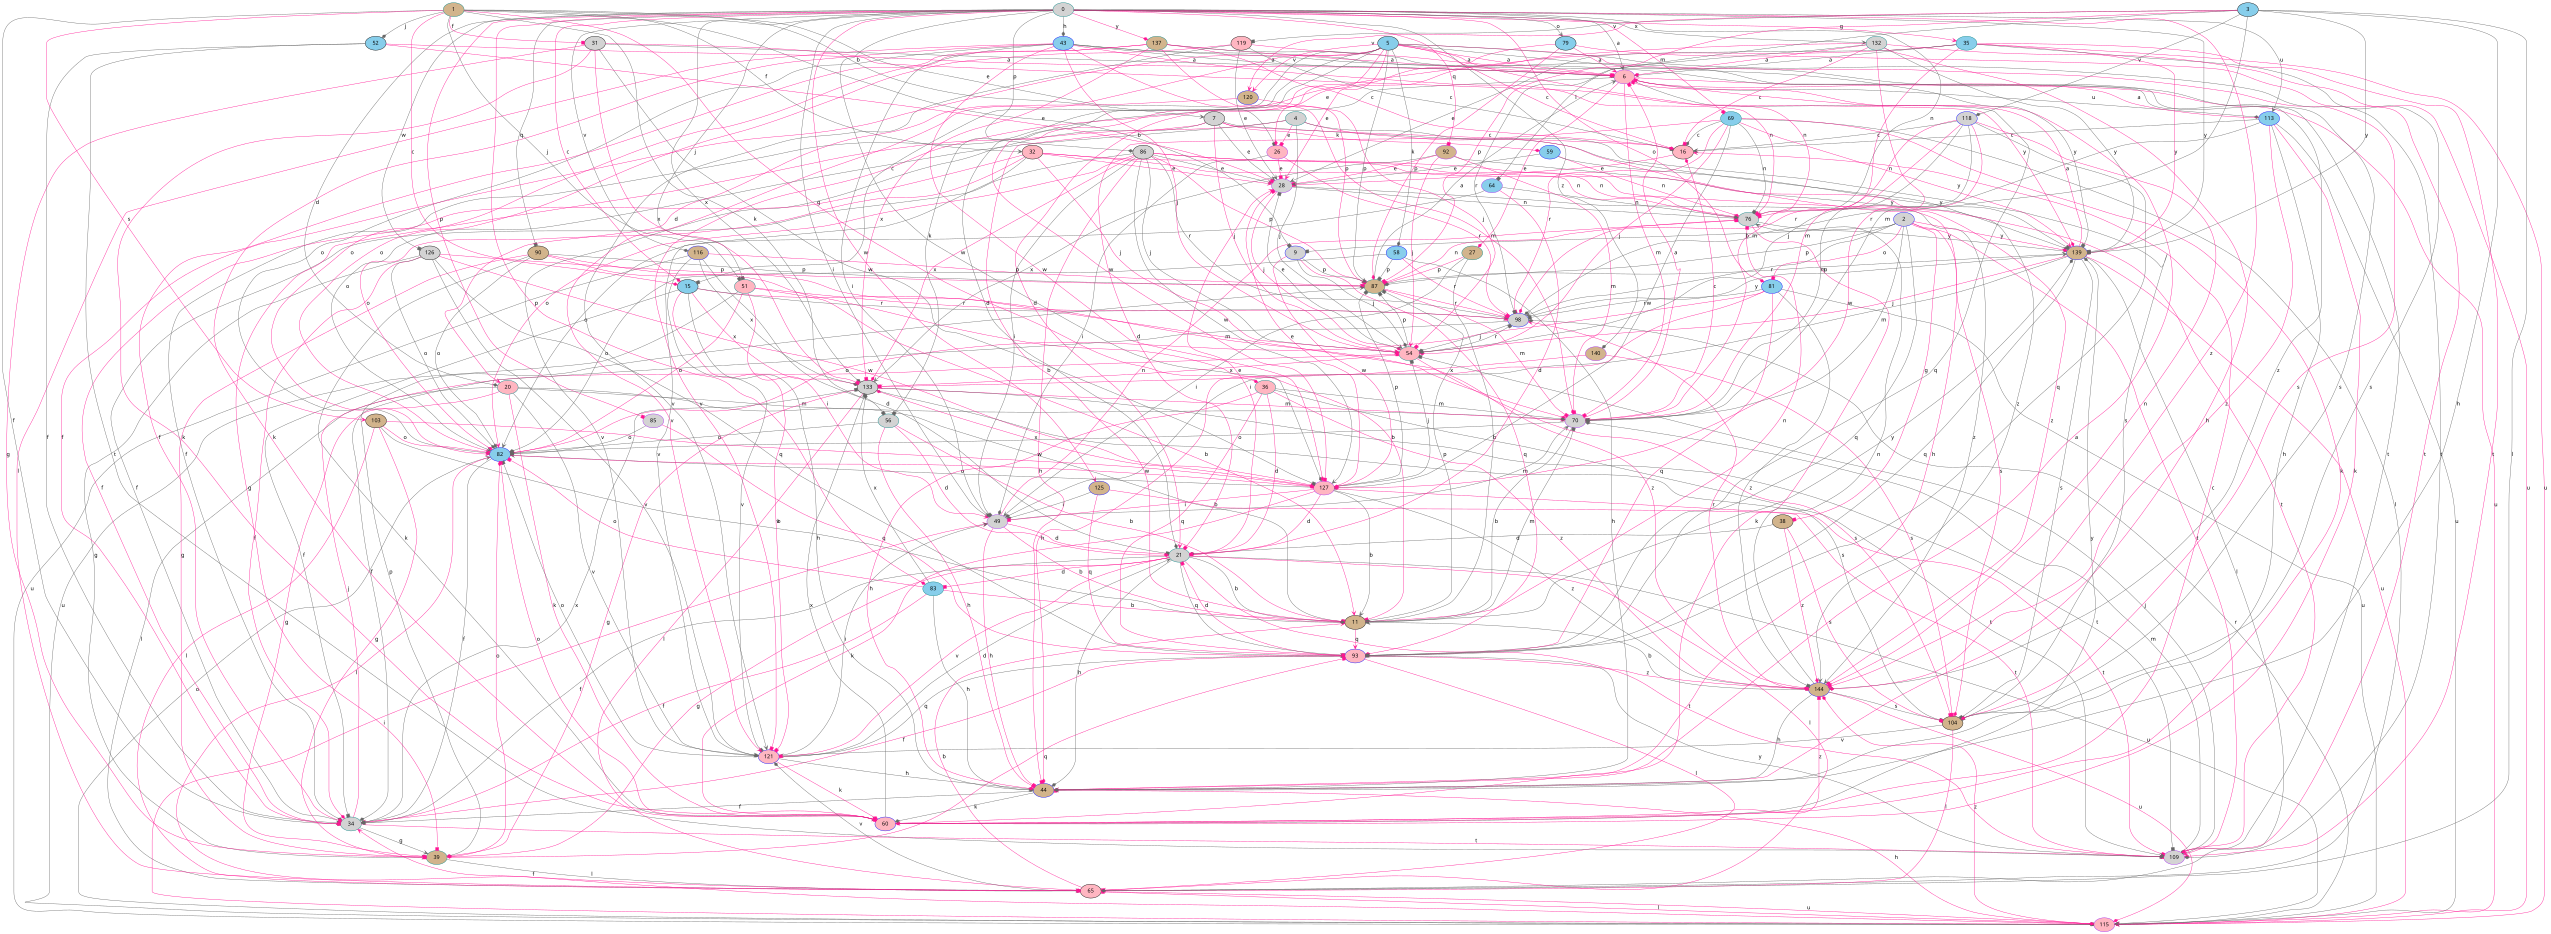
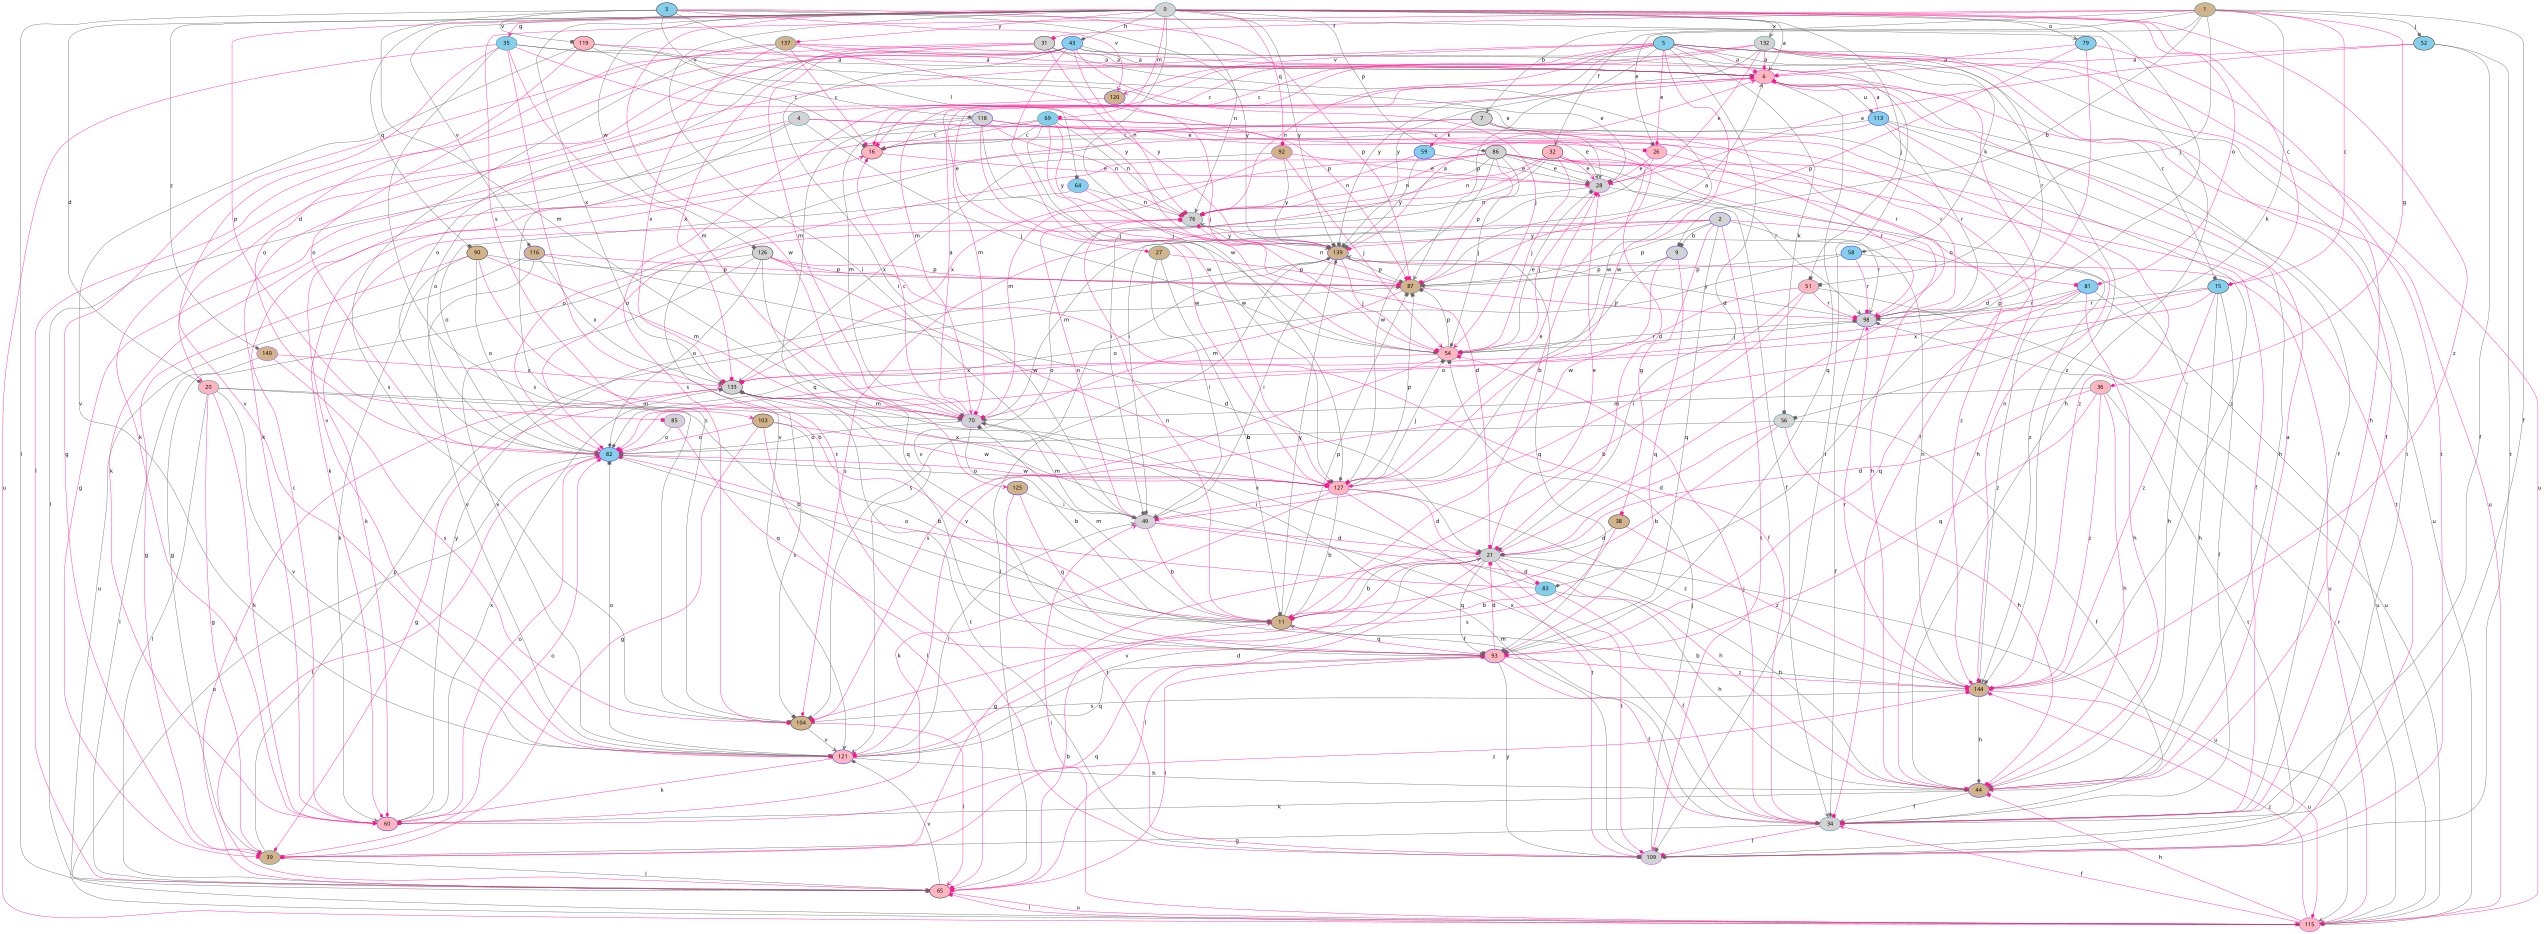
edge "0" -> "113": removed, label "u"
edge "0" -> "83": color deeppink -> gray40
edge "7" -> "54": removed, label "j"
edge "21" -> "34": now "56" -> "34"
edge "140" -> "65": added, label "l"
